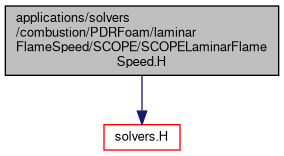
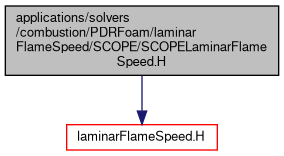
node "solvers.H": label "solvers.H" -> "laminarFlameSpeed.H"
